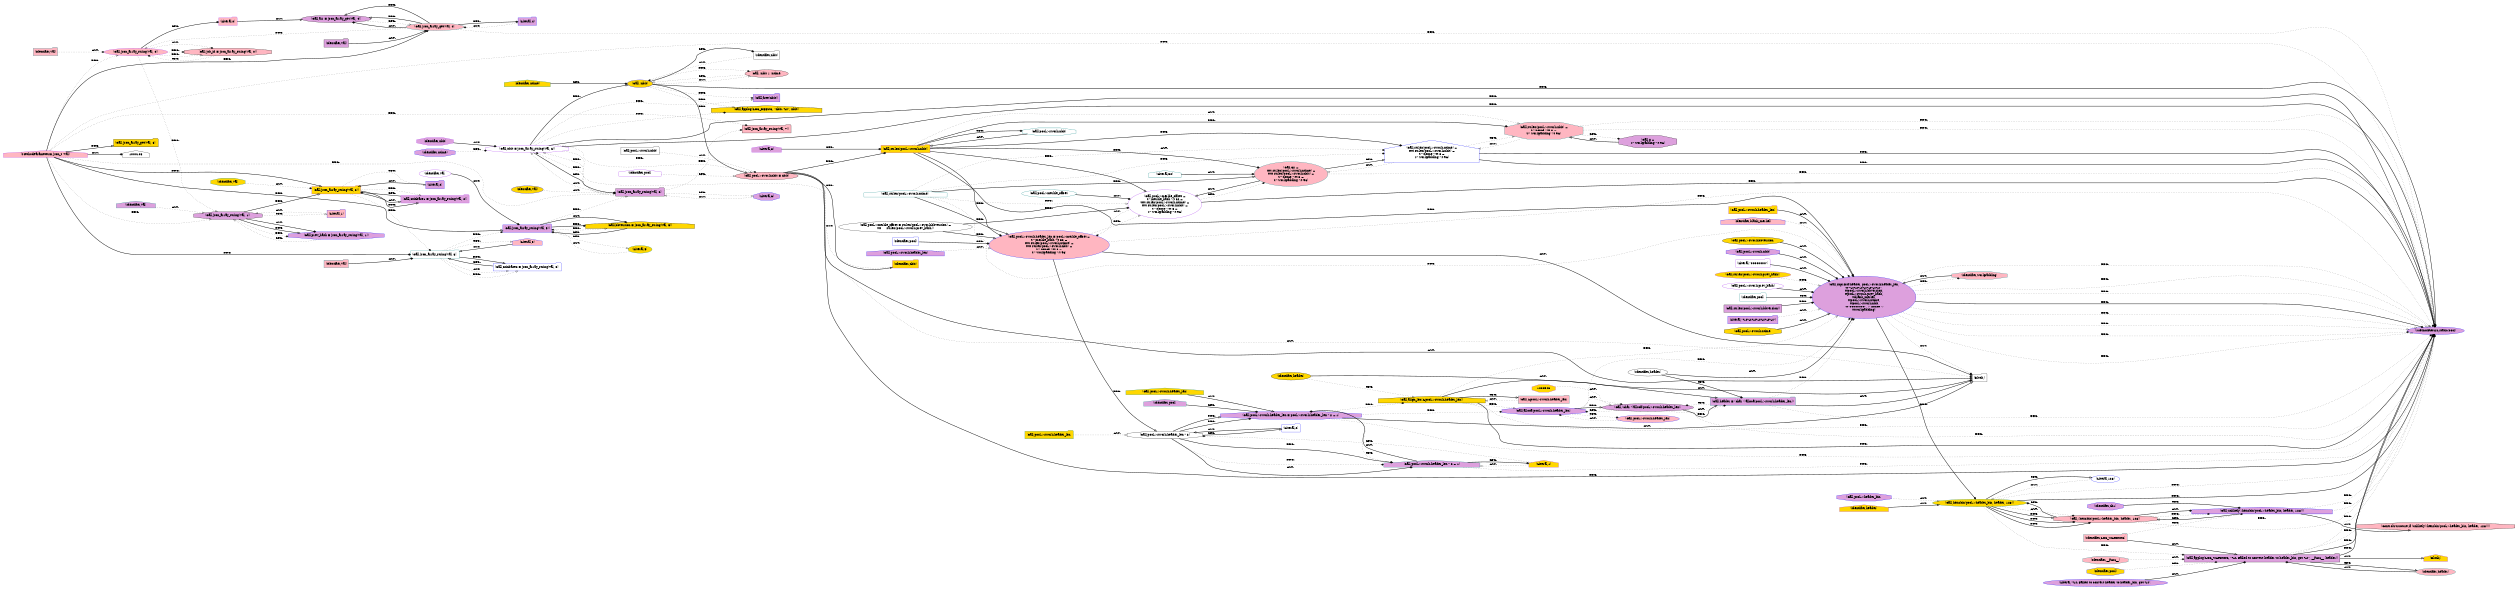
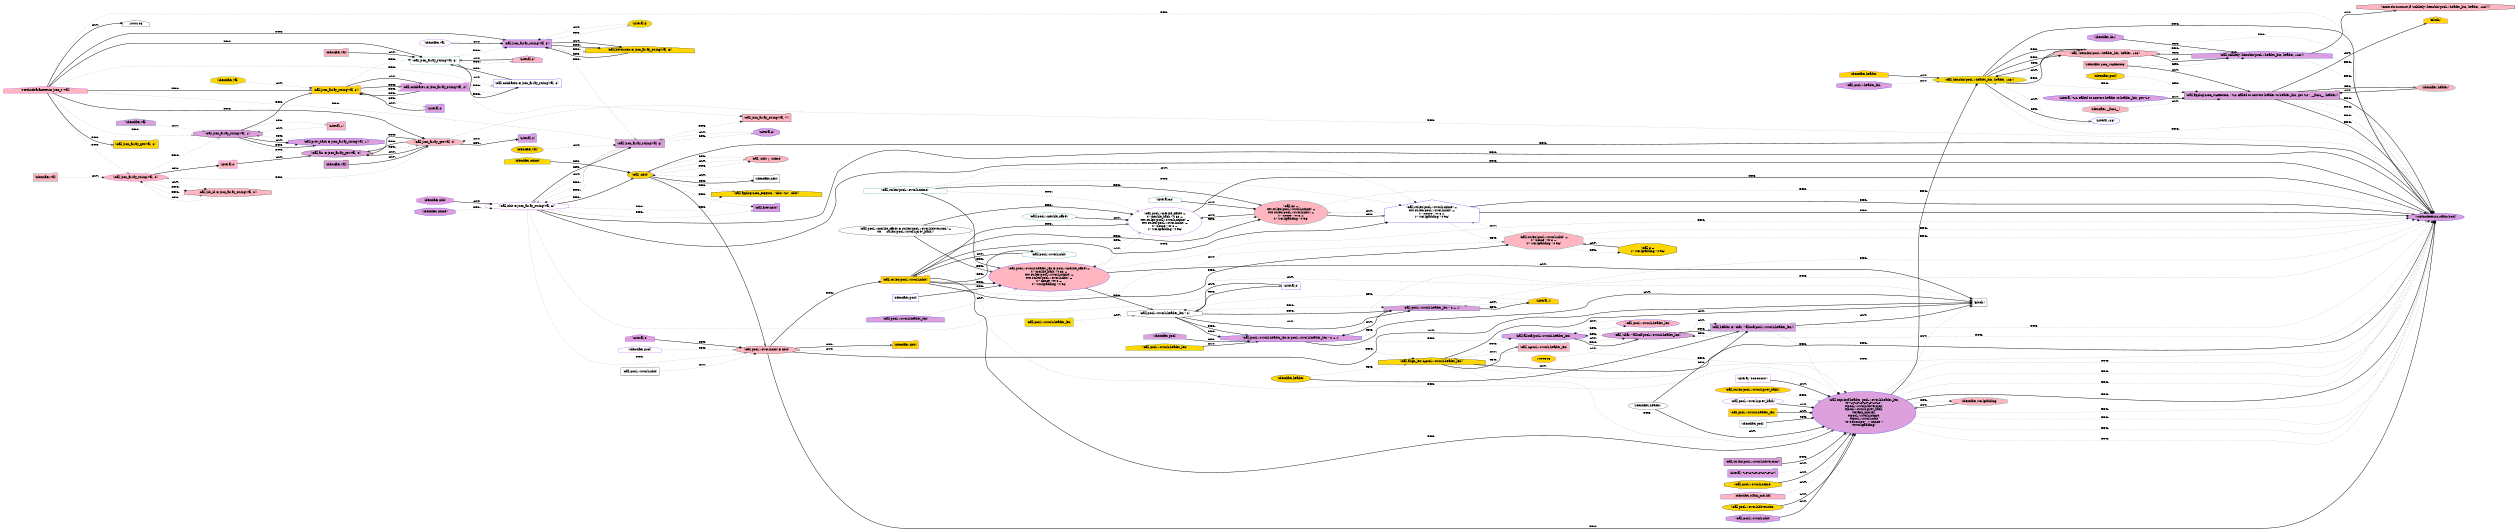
node "(Call,8 + t/* workpadding */t 96)": fillcolor plum -> gold
edge "(Literal,8)" -> "(Call,strlen(pool->swork.nbit))": now "(Literal,8)" -> "(Call,pool->swork.nbit = nbit)"
